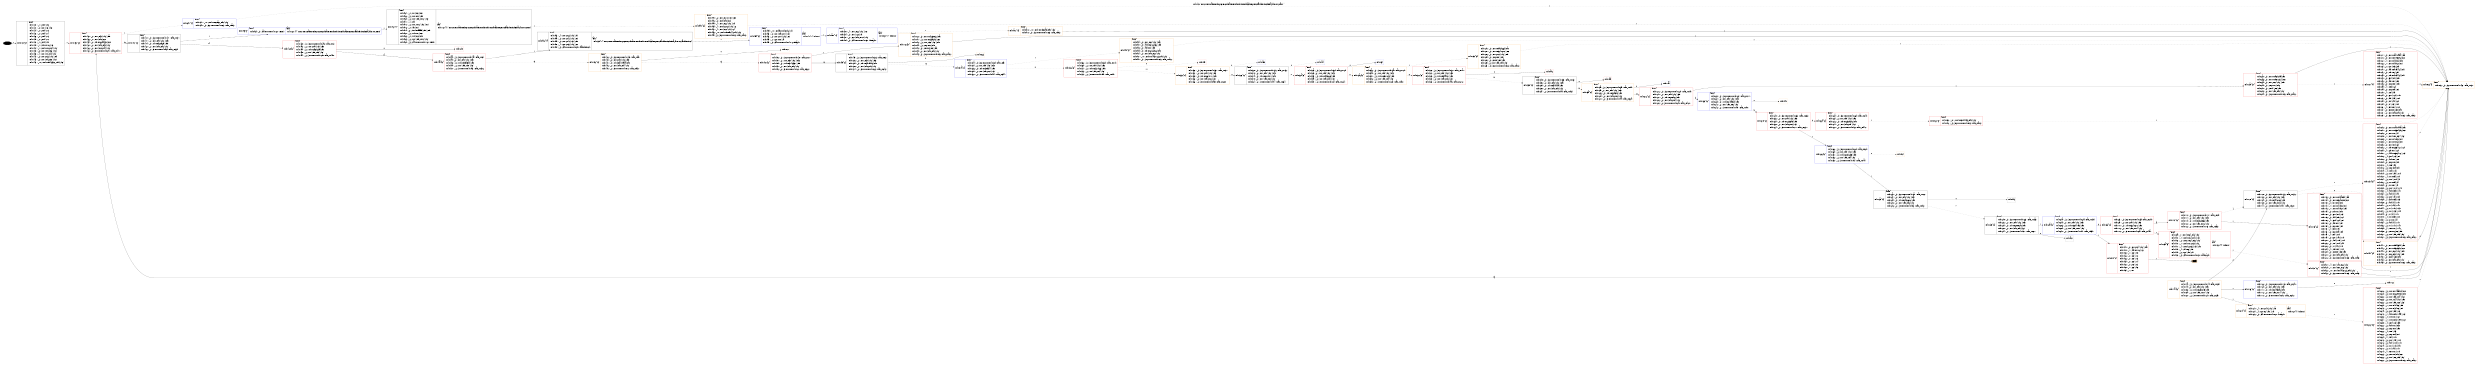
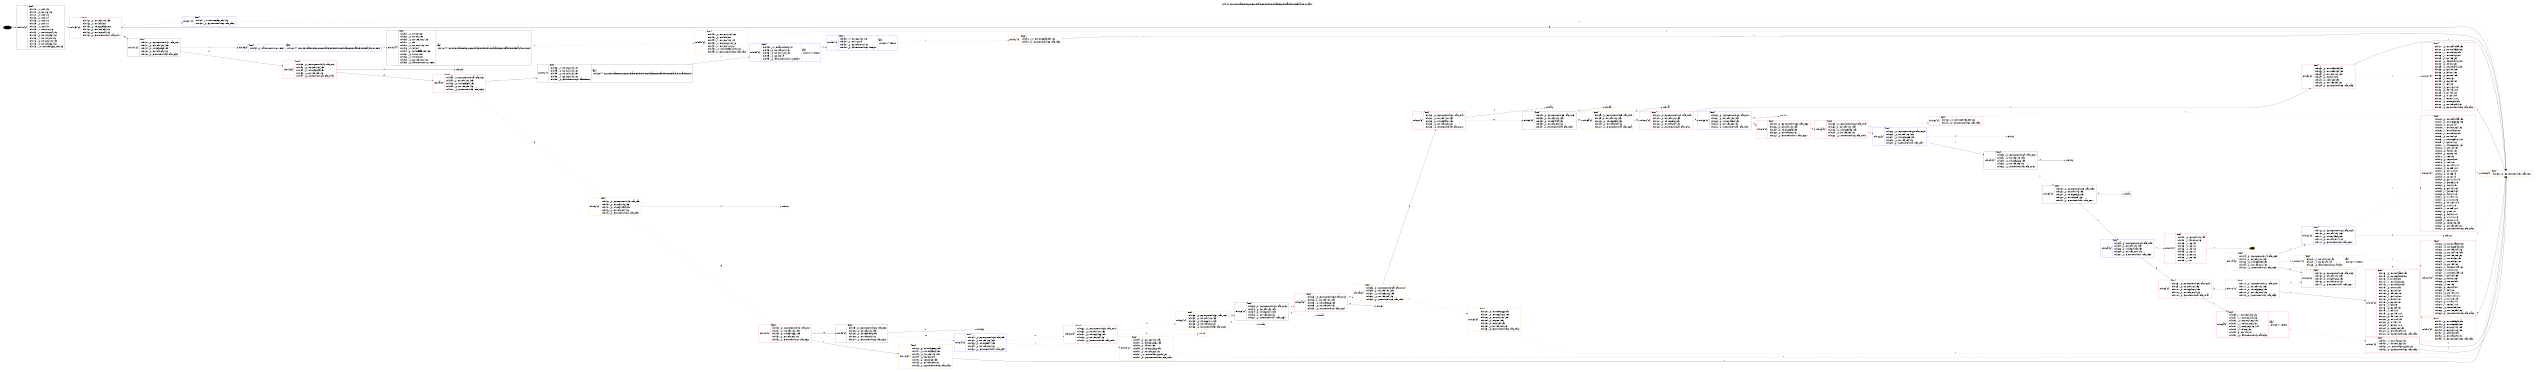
edge "0x40164e [28]" -> "0x401686 [28]": now "0x40166a [28]" -> "0x401686 [28]"
edge "0x40172e [28]" -> "0x401cd2 [154]": now "0x401766 [28]" -> "0x401cd2 [154]"
